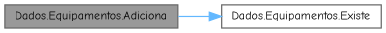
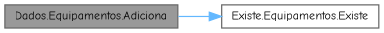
node "Dados.Equipamentos.Existe": label "Dados.Equipamentos.Existe" -> "Existe.Equipamentos.Existe"
